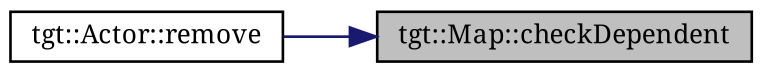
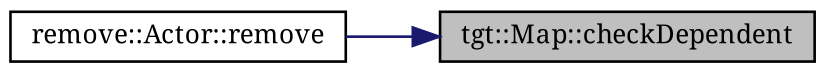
node "tgt::Actor::remove": label "tgt::Actor::remove" -> "remove::Actor::remove"
